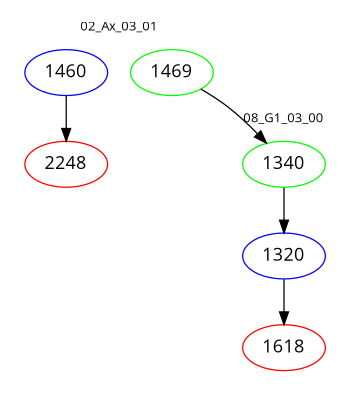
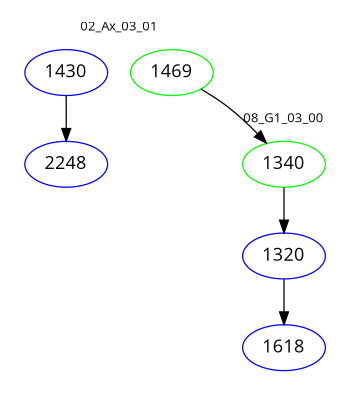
node "1460": label "1460" -> "1430"
node "2248": color red -> blue
node "1618": color red -> blue
